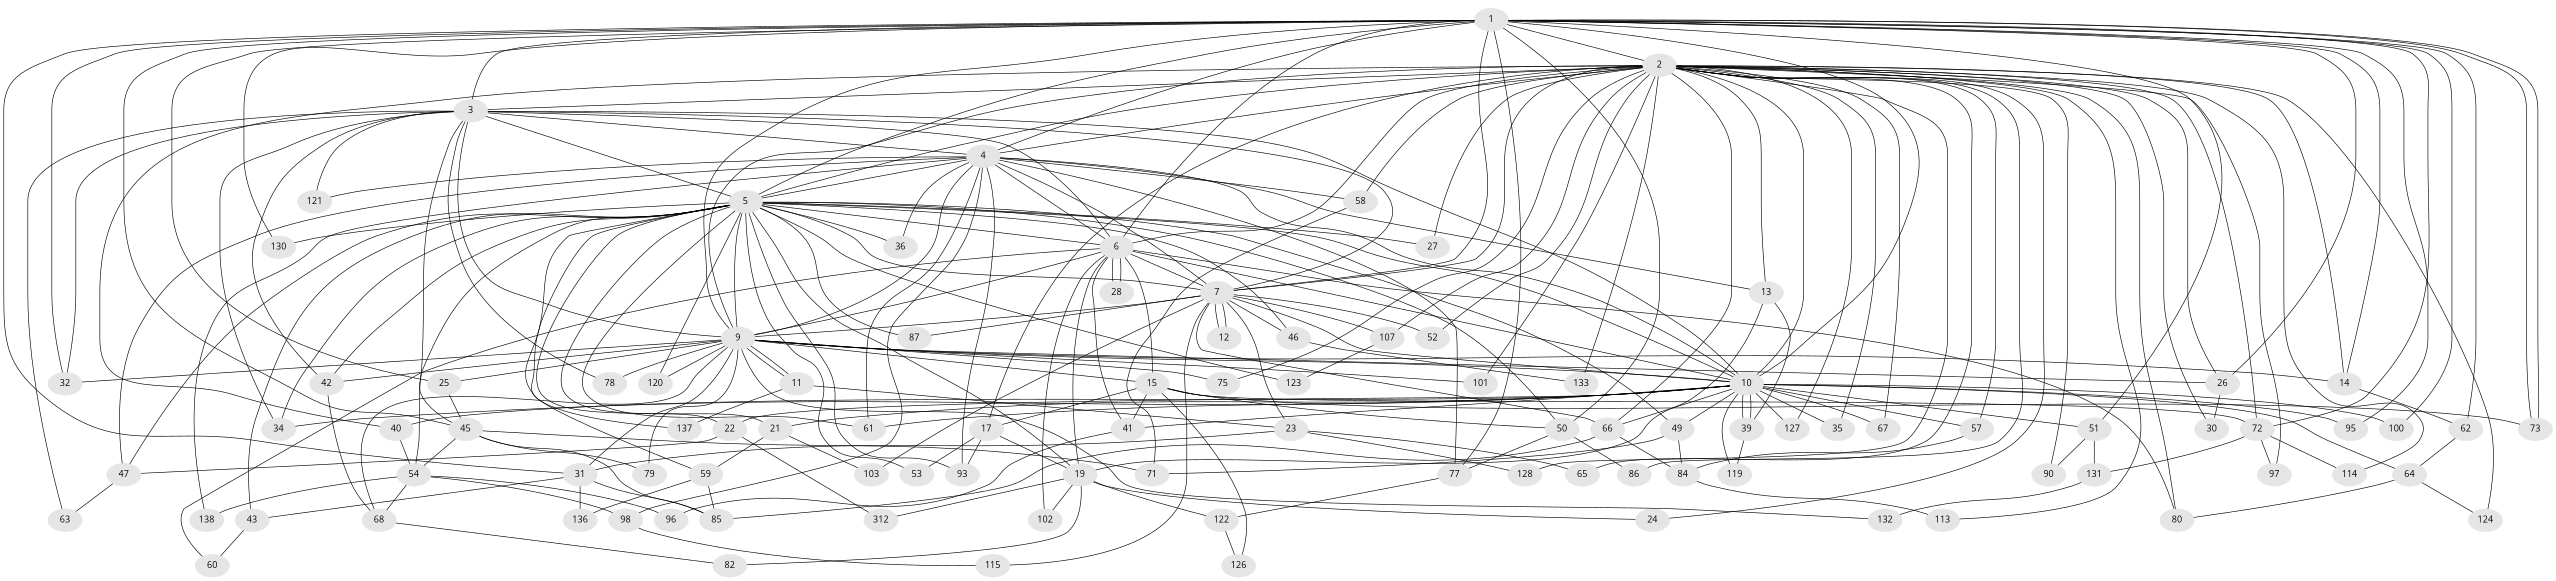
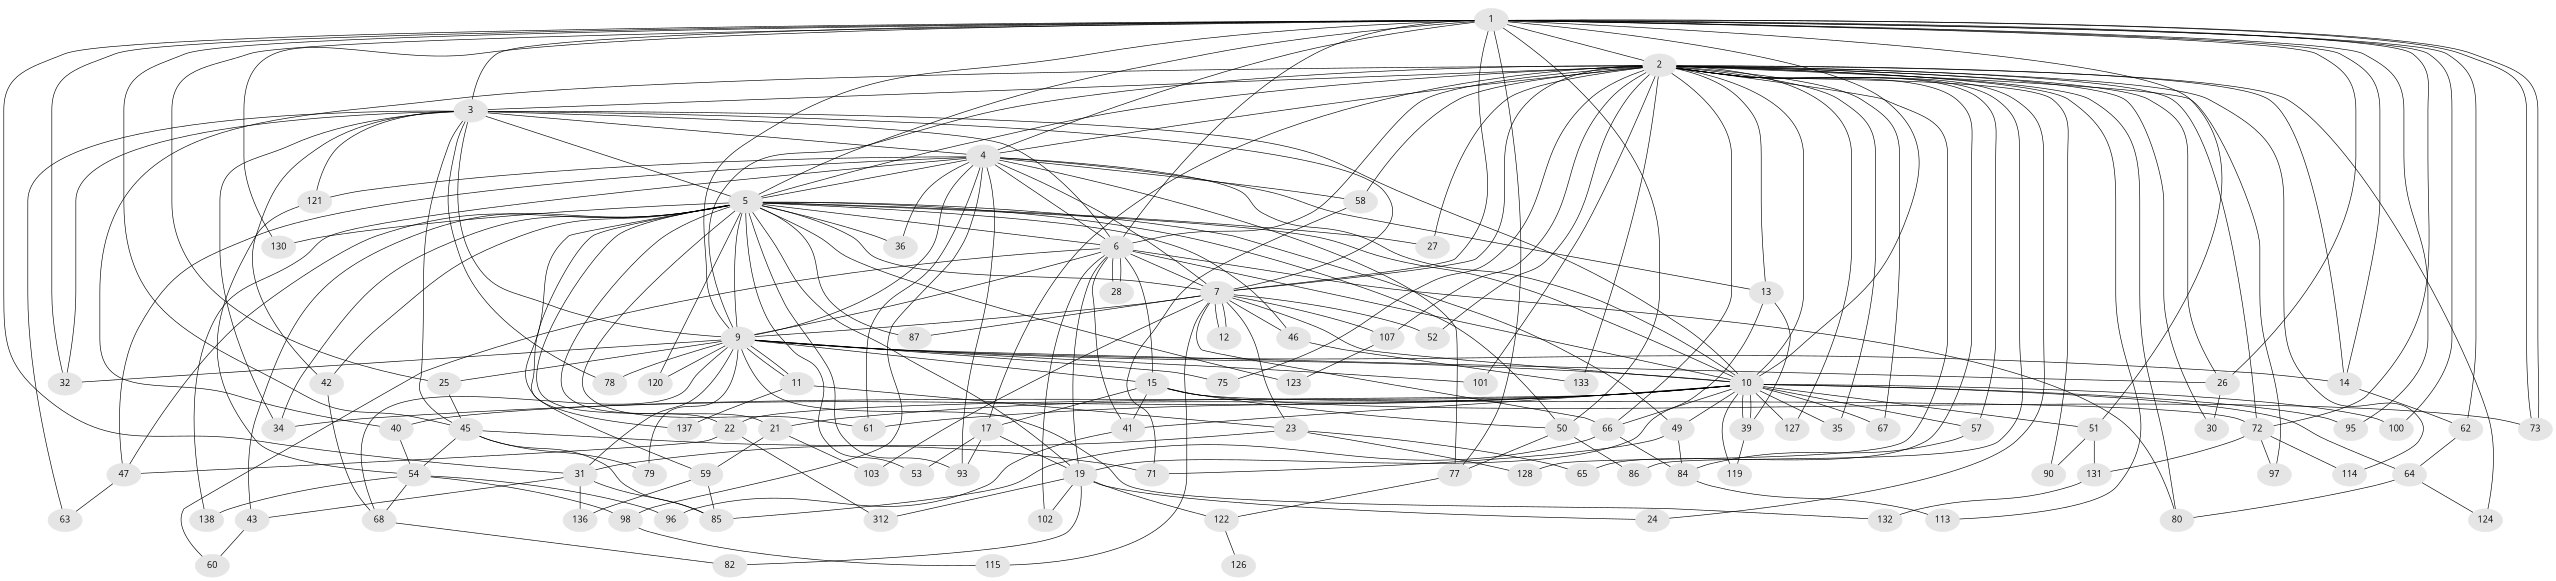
edge "5" -- "54": now "121" -- "54"
edge "9" -- "42": removed
edge "15" -- "126": removed
